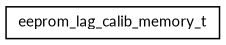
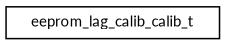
node "eeprom_lag_calib_memory_t": label "eeprom_lag_calib_memory_t" -> "eeprom_lag_calib_calib_t"
